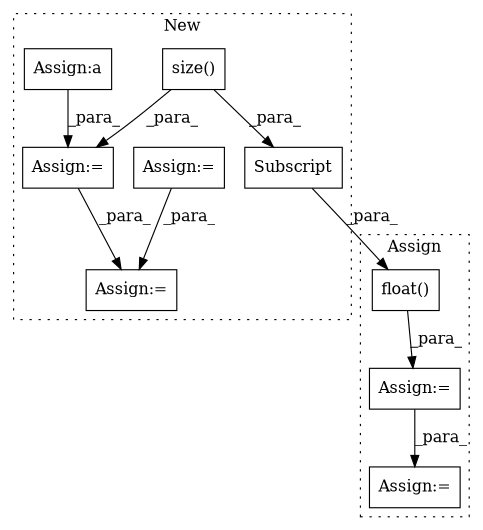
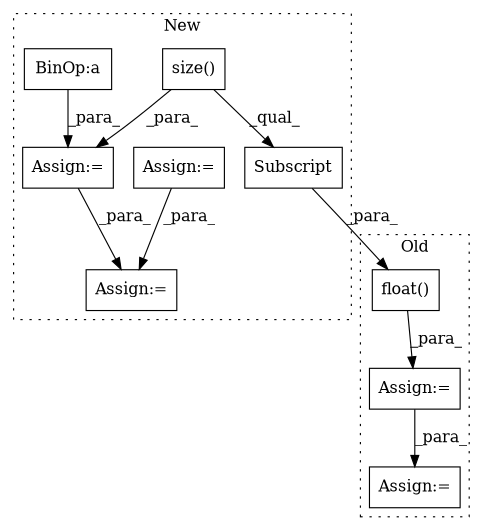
node "Assign:a": label "Assign:a" -> "BinOp:a"
edge "size()" -> "Subscript": label "_para_" -> "_qual_"
cluster "Assign": label "Assign" -> "Old"
